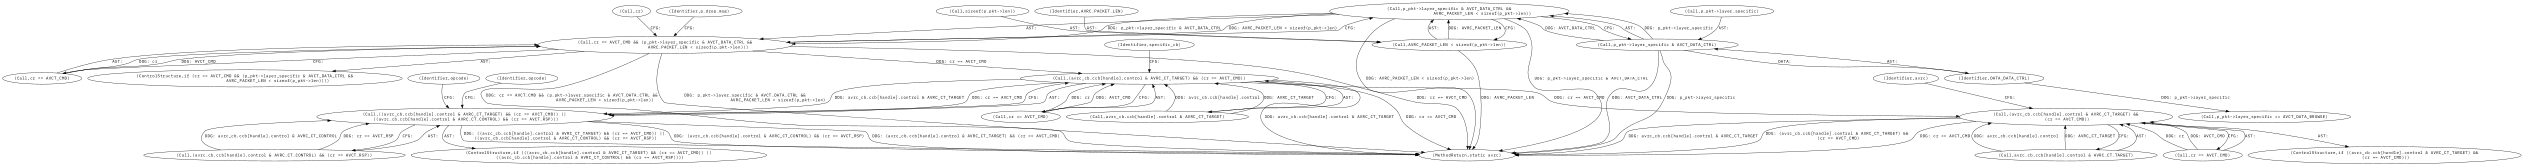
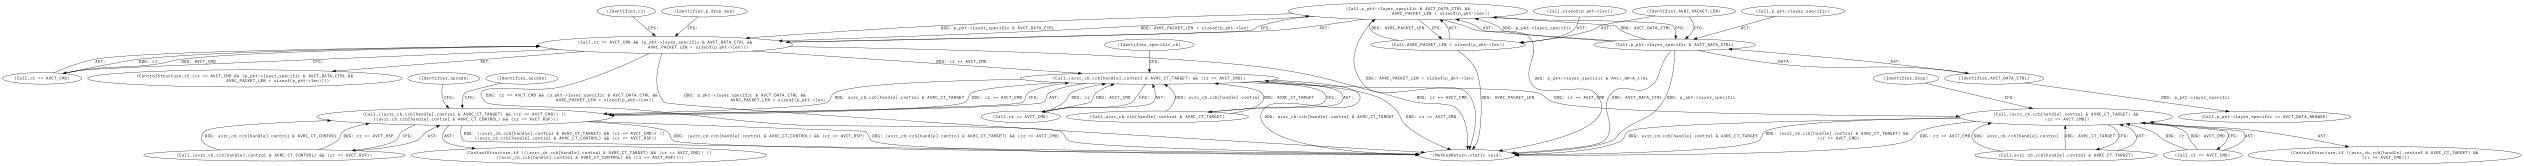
node "(Call,cr)": label "(Call,cr)" -> "(Identifier,cr)"
edge "(Identifier,AVRC_PACKET_LEN)" -> "(Call,p_pkt->layer_specific & AVCT_DATA_CTRL)": added, label "CFG:"
node "(Identifier,avrc)": label "(Identifier,avrc)" -> "(Identifier,drop)"
node "(Identifier,DATA_DATA_CTRL)": label "(Identifier,DATA_DATA_CTRL)" -> "(Identifier,AVCT_DATA_CTRL)"
node "(MethodReturn,static avrc)": label "(MethodReturn,static avrc)" -> "(MethodReturn,static void)"
